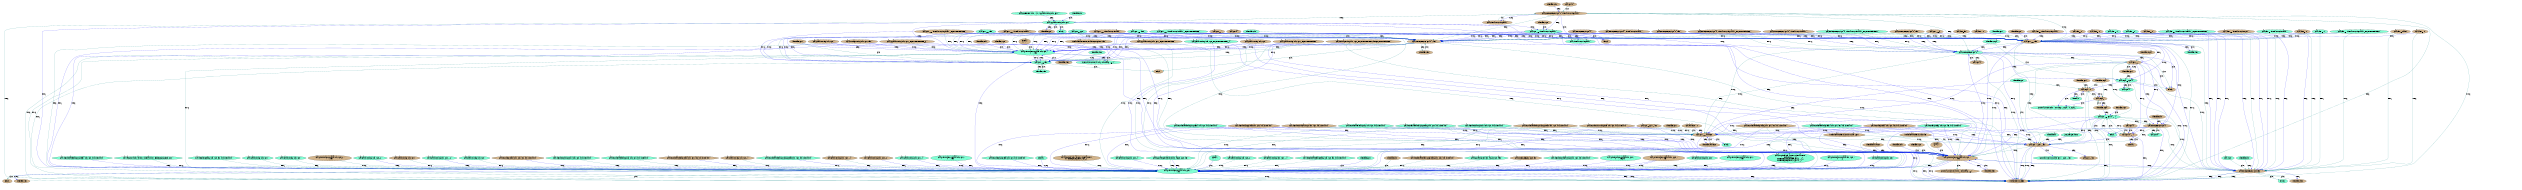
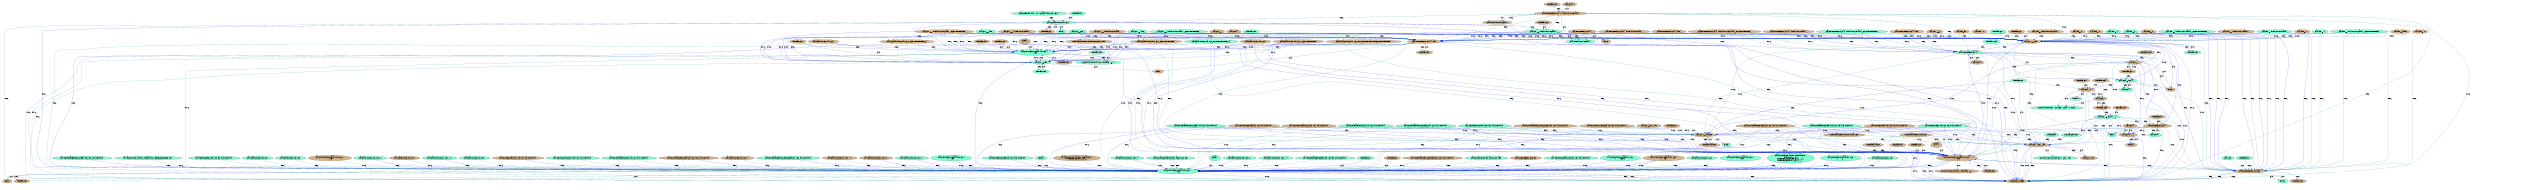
node "(Call,tlen -= (sizeof(struct in_vpn)))": label "(Call,tlen -= (sizeof(struct in_vpn)))" -> "(Call,tlen -= (sizeof(struct in_addr)))"
node "(Call,tlen -= (sizeof(struct in6_addr)+BGP_VPN_RD_LEN))": label "(Call,tlen -= (sizeof(struct in6_addr)+BGP_VPN_RD_LEN))" -> "(Call,tlen -= (nlri(struct in6_addr)+BGP_VPN_RD_LEN))"
node "(Call,isonsap_string(ndo, tptr, tlen))": removed
edge "(Call,snpa > 0)" -> "(Literal,0)": removed, label "CFG:"
edge "(Call,tptr += tptr[0] + 1)" -> "(Call,tptr += advance)": removed, label "DDG:"
node "(Call,advance < 0)": removed
edge "(Call,tptr[0] + 1)" -> "(Call,tptr < pptr + len)": now "(Call,pptr + len)" -> "(Call,tptr < pptr + len)"
